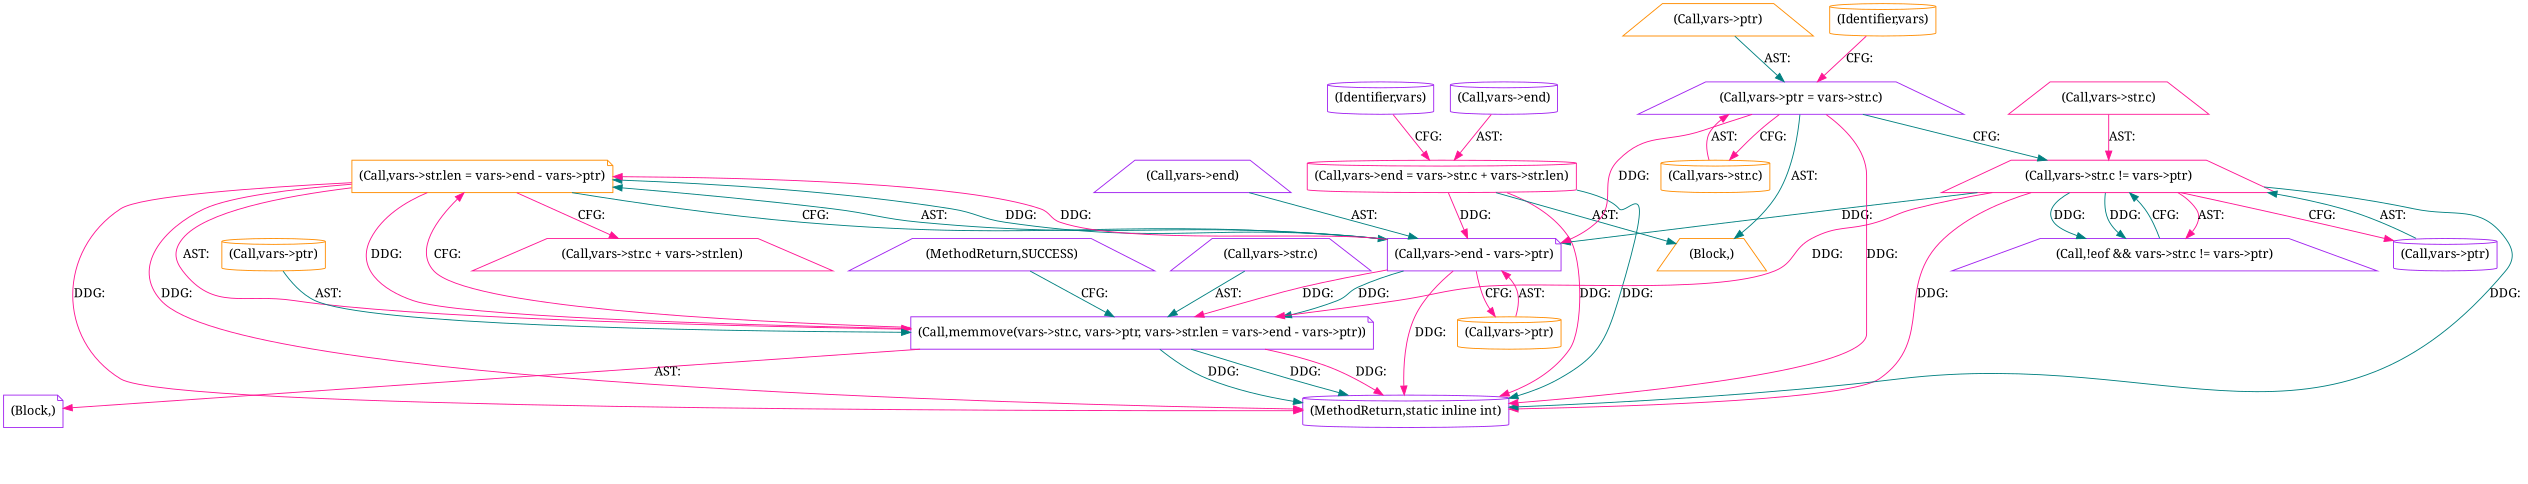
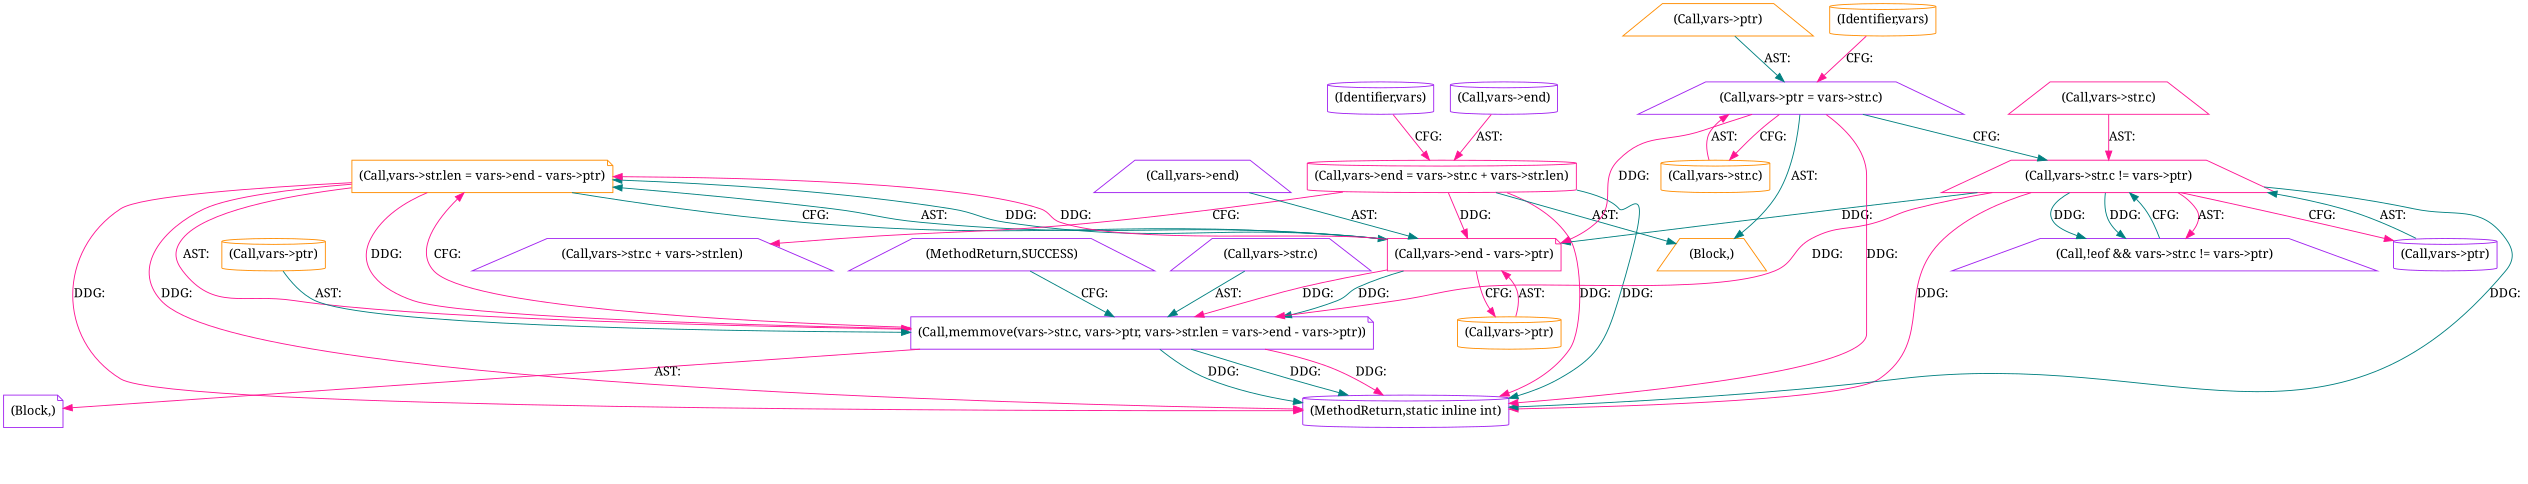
edge "(Call,vars->str.len = vars->end - vars->ptr)" -> "(Call,vars->str.c + vars->str.len)": now "(Call,vars->end = vars->str.c + vars->str.len)" -> "(Call,vars->str.c + vars->str.len)"
node "(Call,vars->str.c + vars->str.len)": color deeppink -> purple
node "(Call,vars->end - vars->ptr)": color purple -> deeppink
edge "(Call,vars->end - vars->ptr)" -> "(MethodReturn,static inline int)": removed, label "DDG:"
